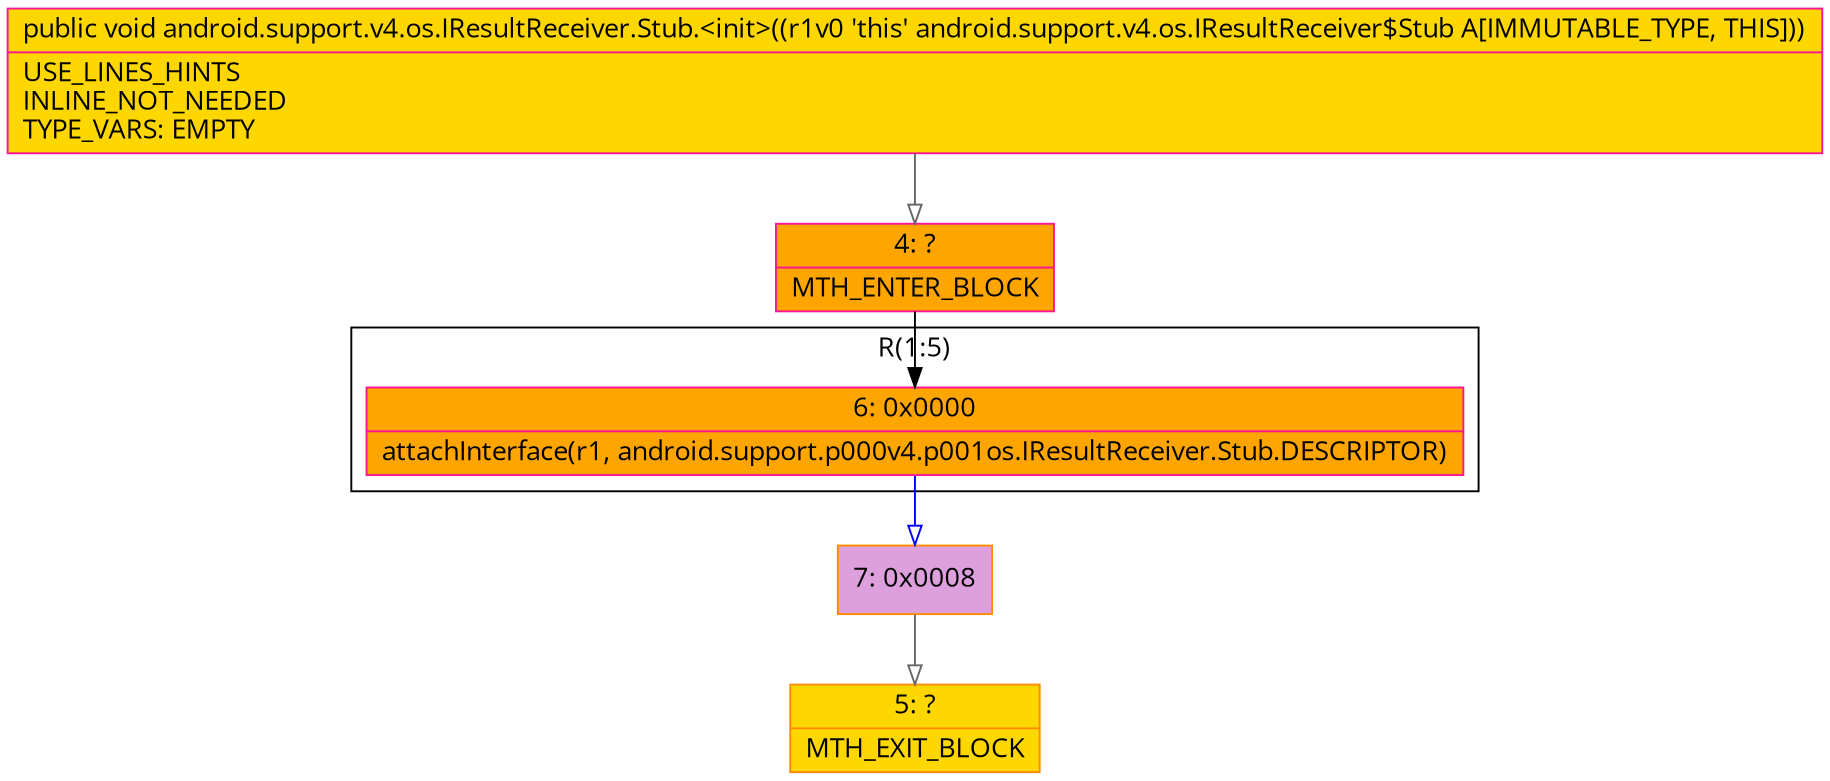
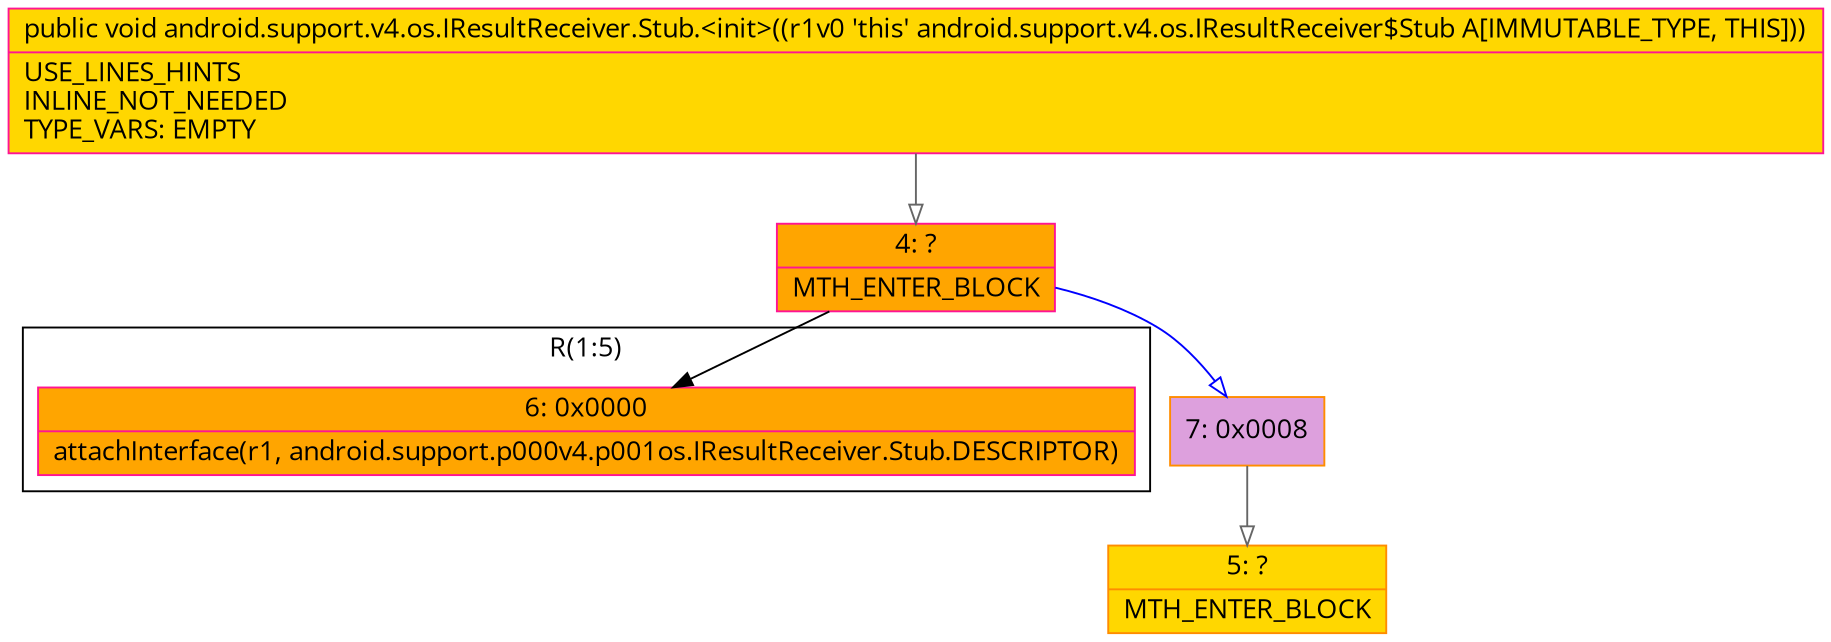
edge "6: 0x0000" -> "7: 0x0008": now "4: ?" -> "7: 0x0008"
node "5: ?": text "MTH_EXIT_BLOCK" -> "MTH_ENTER_BLOCK"
